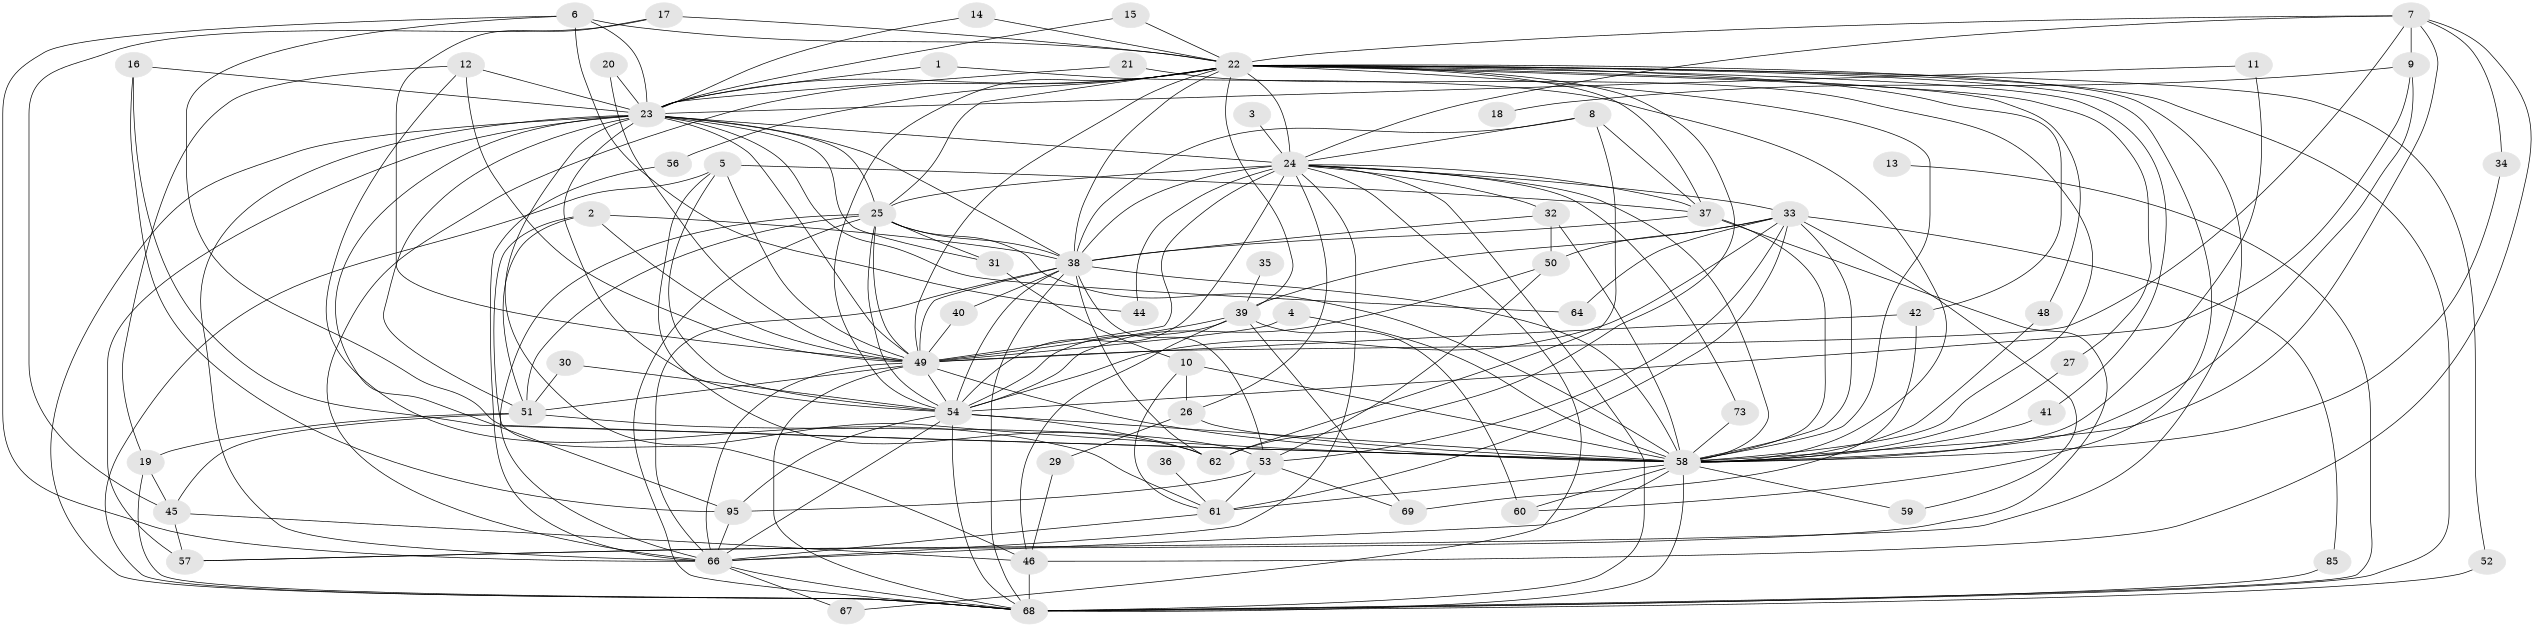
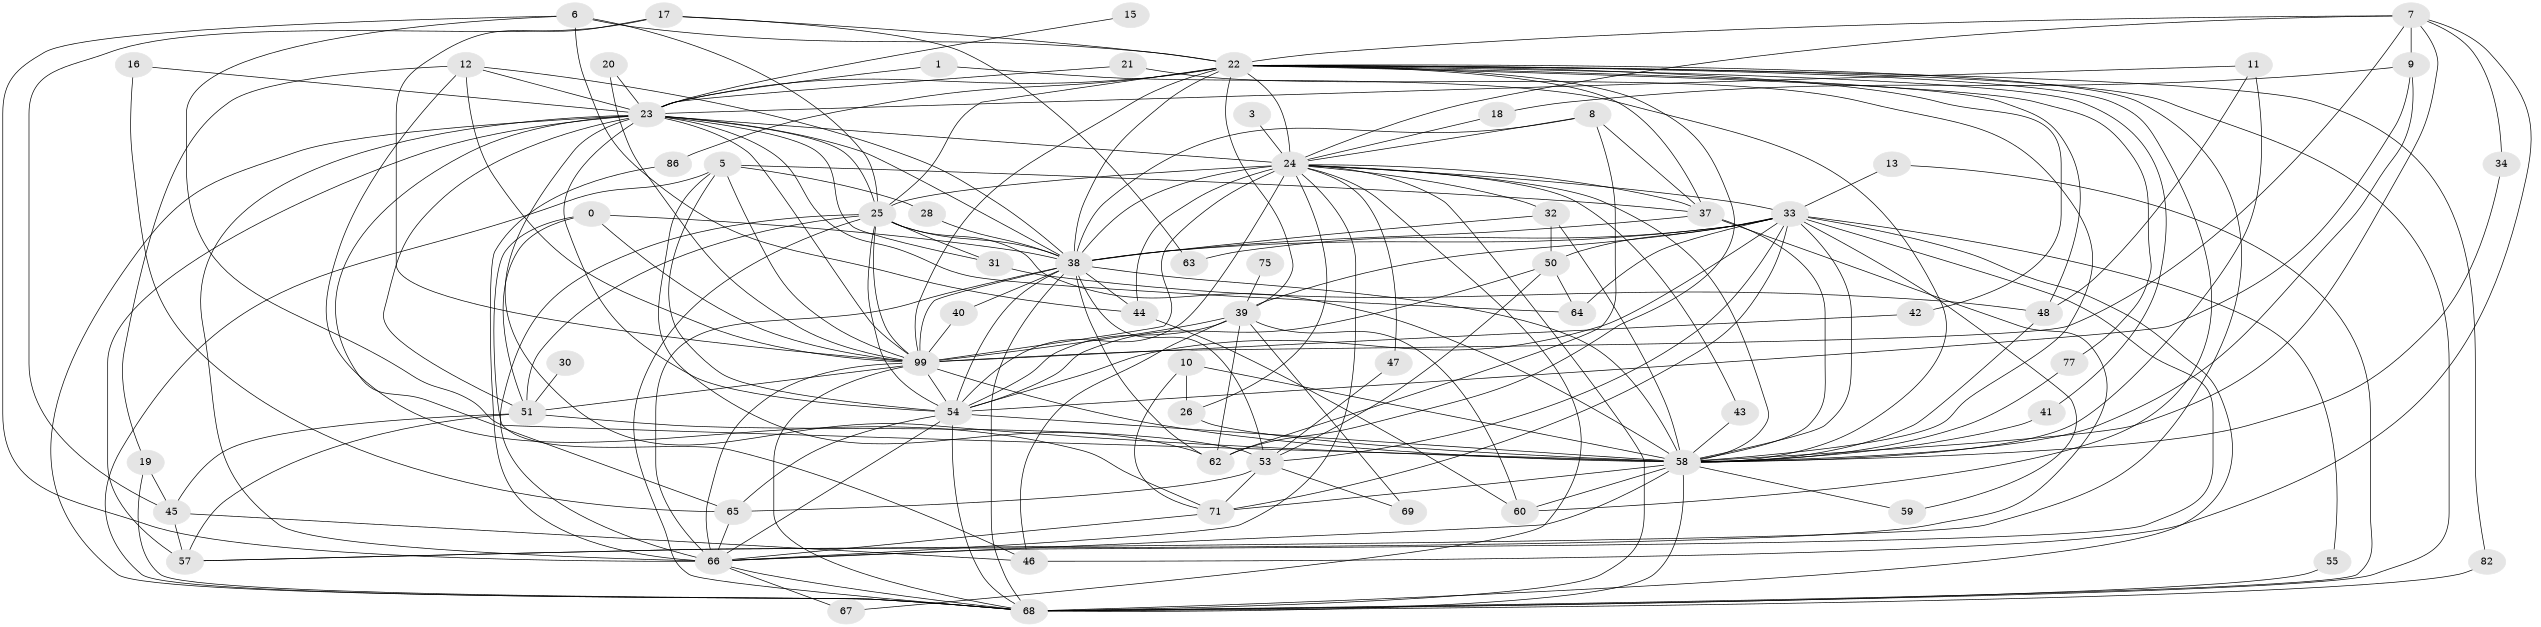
node "14": removed
edge "15" -- "22": removed
edge "6" -- "23": now "6" -- "25"
edge "22" -- "58": removed
edge "12" -- "38": added
edge "22" -- "54": removed
edge "18" -- "24": added
node "56": label "56" -> "86"
edge "22" -- "66": now "33" -- "66"
edge "13" -- "33": added
edge "11" -- "48": added
node "2": label "2" -> "0"
node "28": added
edge "33" -- "38": added
node "63": added
node "35": label "35" -> "75"
edge "38" -- "44": added
edge "50" -- "64": added
node "4": removed
edge "31" -- "10": now "31" -- "48"
node "49": label "49" -> "99"
node "47": added
node "27": label "27" -> "77"
edge "30" -- "54": removed
edge "44" -- "60": added
node "73": label "73" -> "43"
edge "16" -- "58": removed
edge "54" -- "62": now "39" -- "62"
edge "51" -- "19": now "51" -- "57"
node "29": removed
node "36": removed
edge "42" -- "69": removed
node "95": label "95" -> "65"
node "61": label "61" -> "71"
node "85": label "85" -> "55"
node "52": label "52" -> "82"
edge "46" -- "68": now "33" -- "68"
